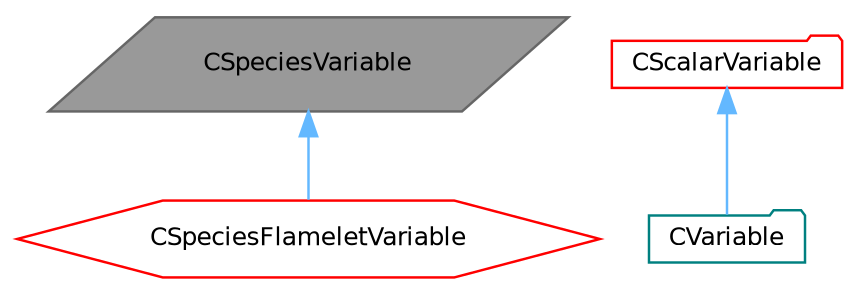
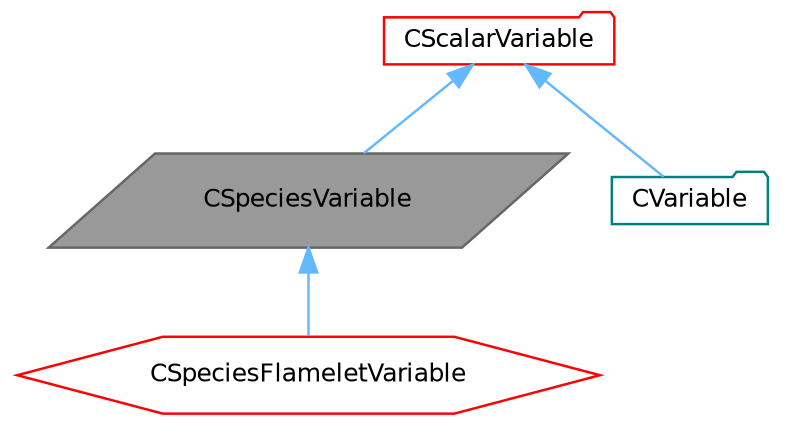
edge "CSpeciesVariable" -> "CScalarVariable": added
